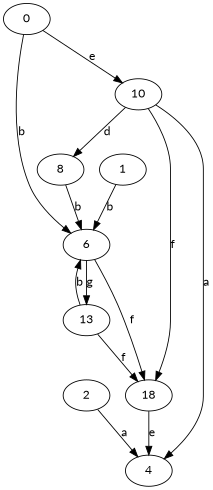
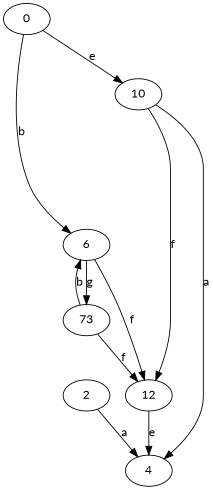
node "8": removed
node "1": removed
node "13": label "13" -> "73"
node "18": label "18" -> "12"
